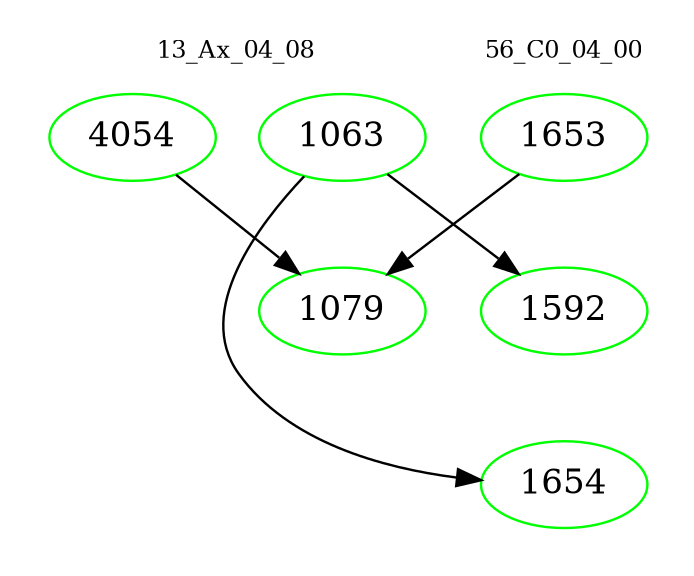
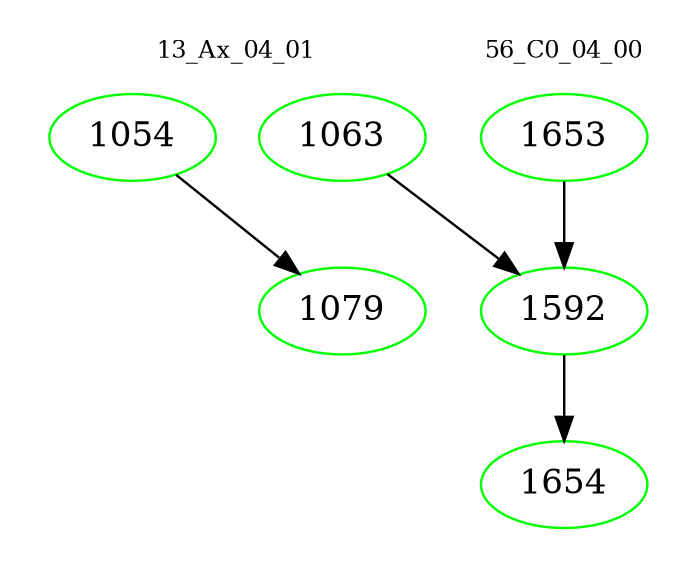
cluster "13_Ax_04_08": label "13_Ax_04_08" -> "13_Ax_04_01"
node "4054": label "4054" -> "1054"
edge "1653" -> "1079": now "1653" -> "1592"
edge "1063" -> "1654": now "1592" -> "1654"
